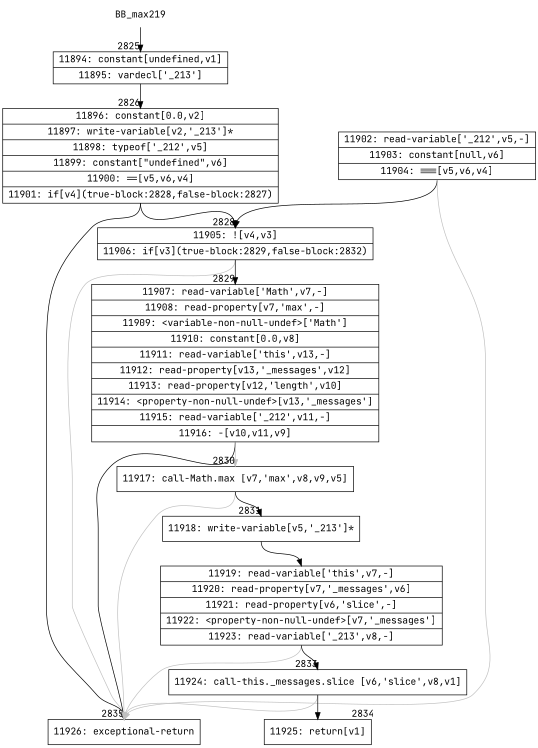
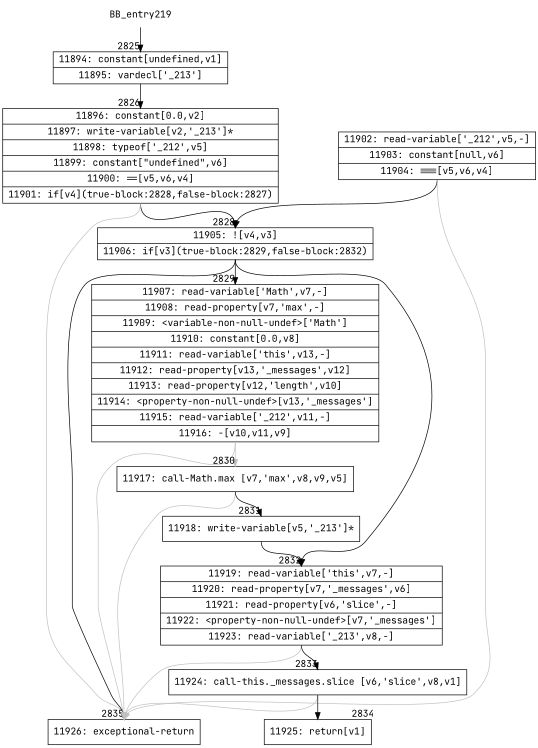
node "BB_max219": label "BB_max219" -> "BB_entry219"
edge "11905: ![v4,v3]" -> "11919: read-variable['this',v7,-]": added
edge "11905: ![v4,v3]" -> "11926: exceptional-return": color gray -> black
edge "11896: constant[0.0,v2]" -> "11926: exceptional-return": color black -> gray
edge "11907: read-variable['Math',v7,-]" -> "11926: exceptional-return": color black -> gray
